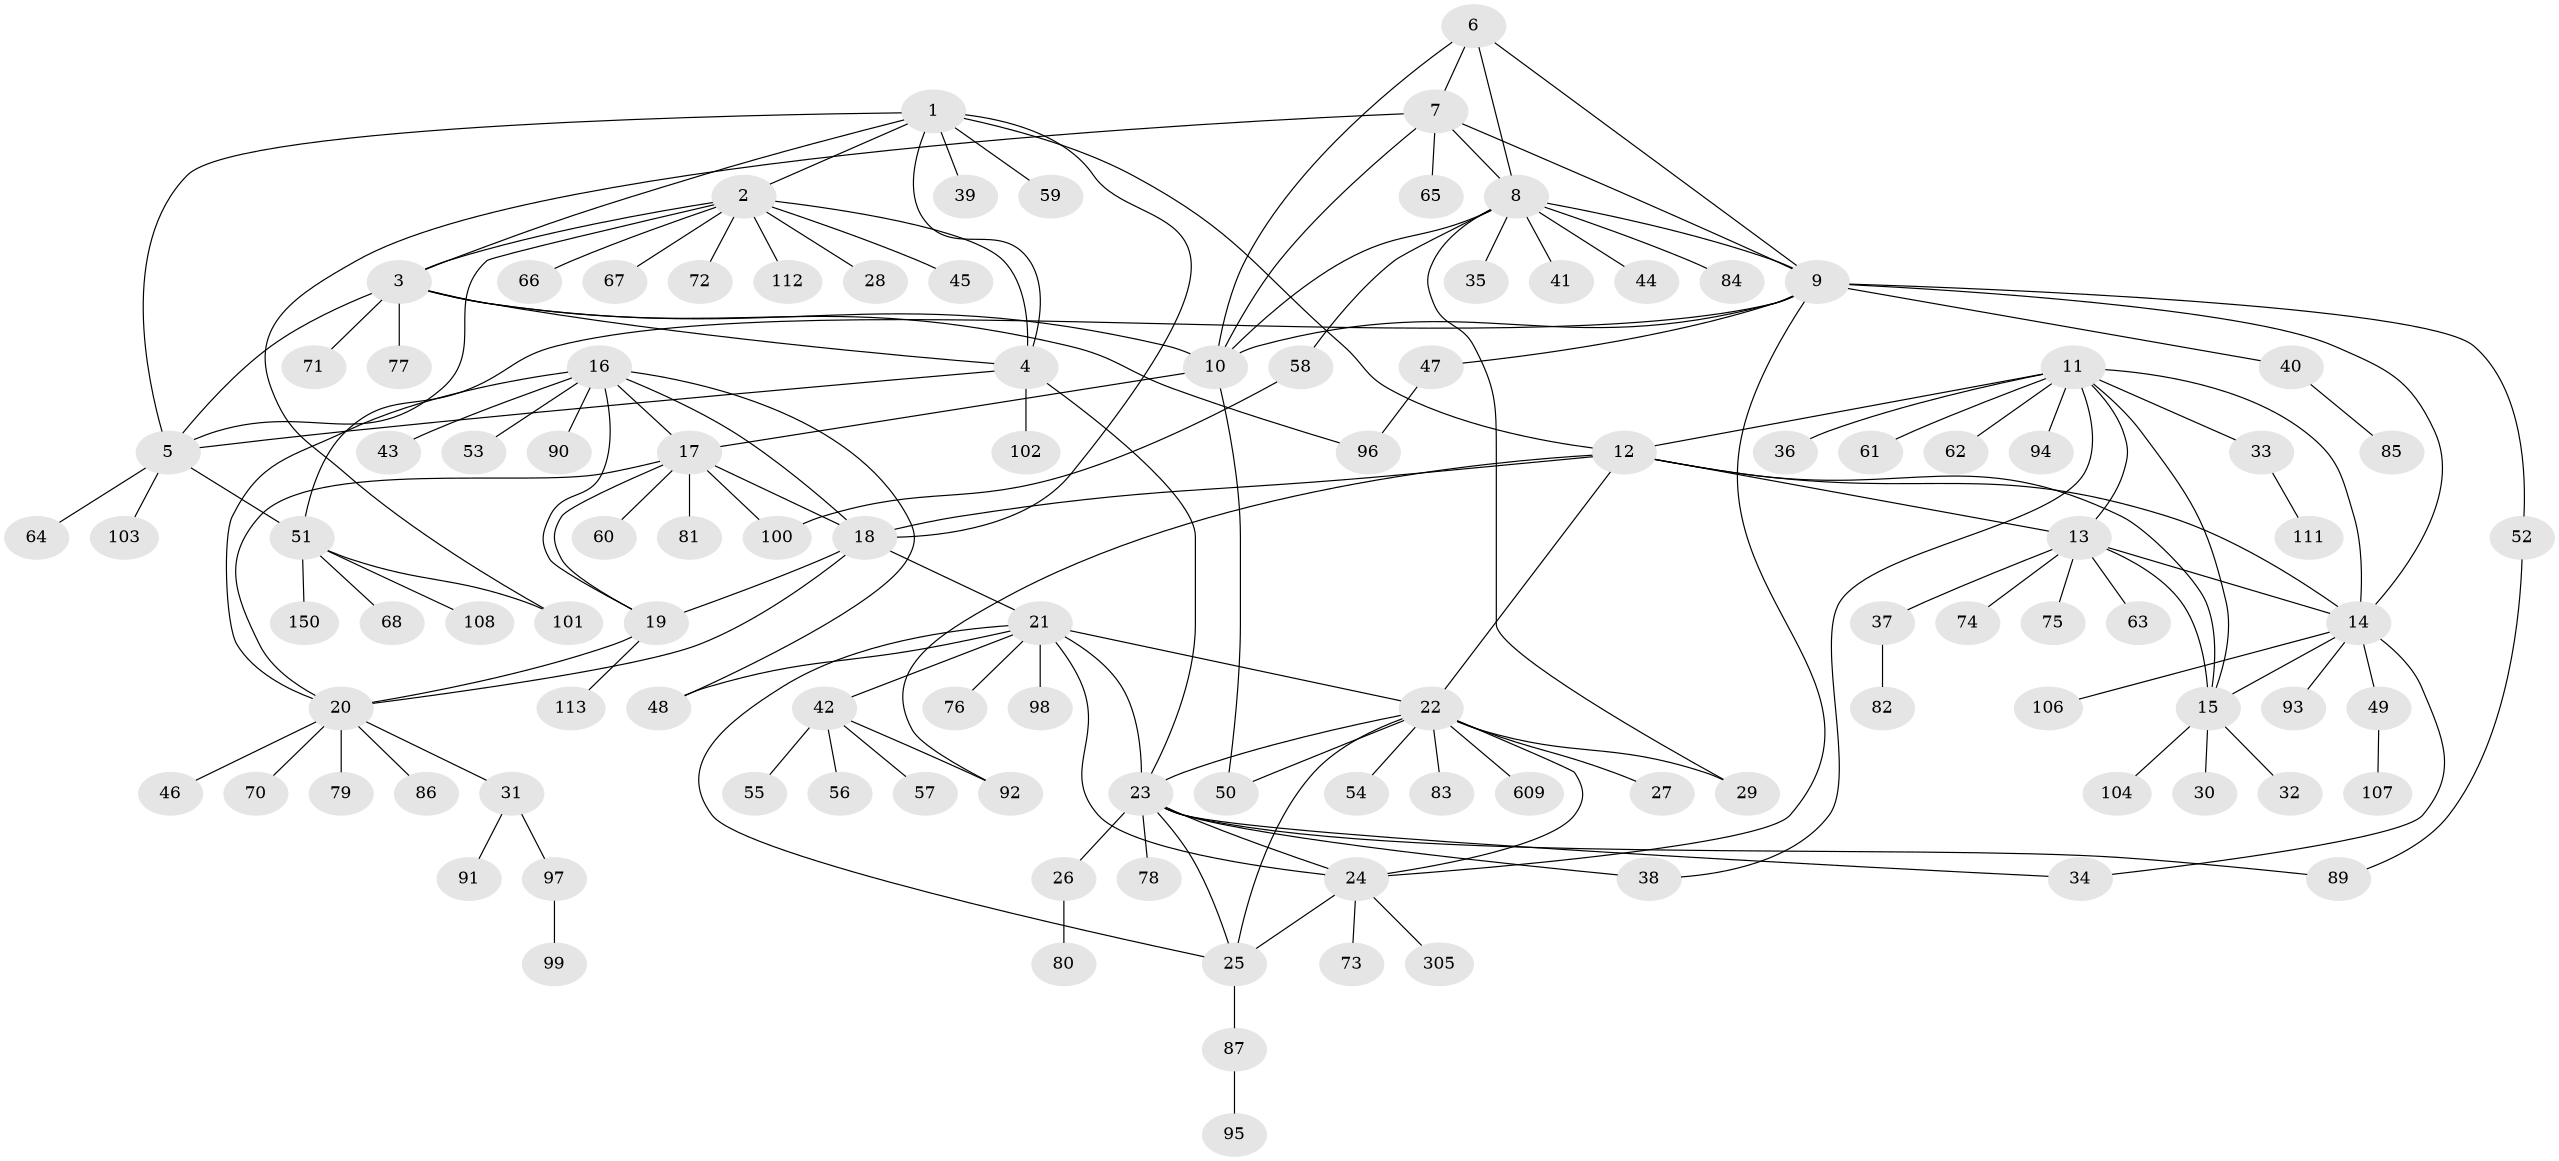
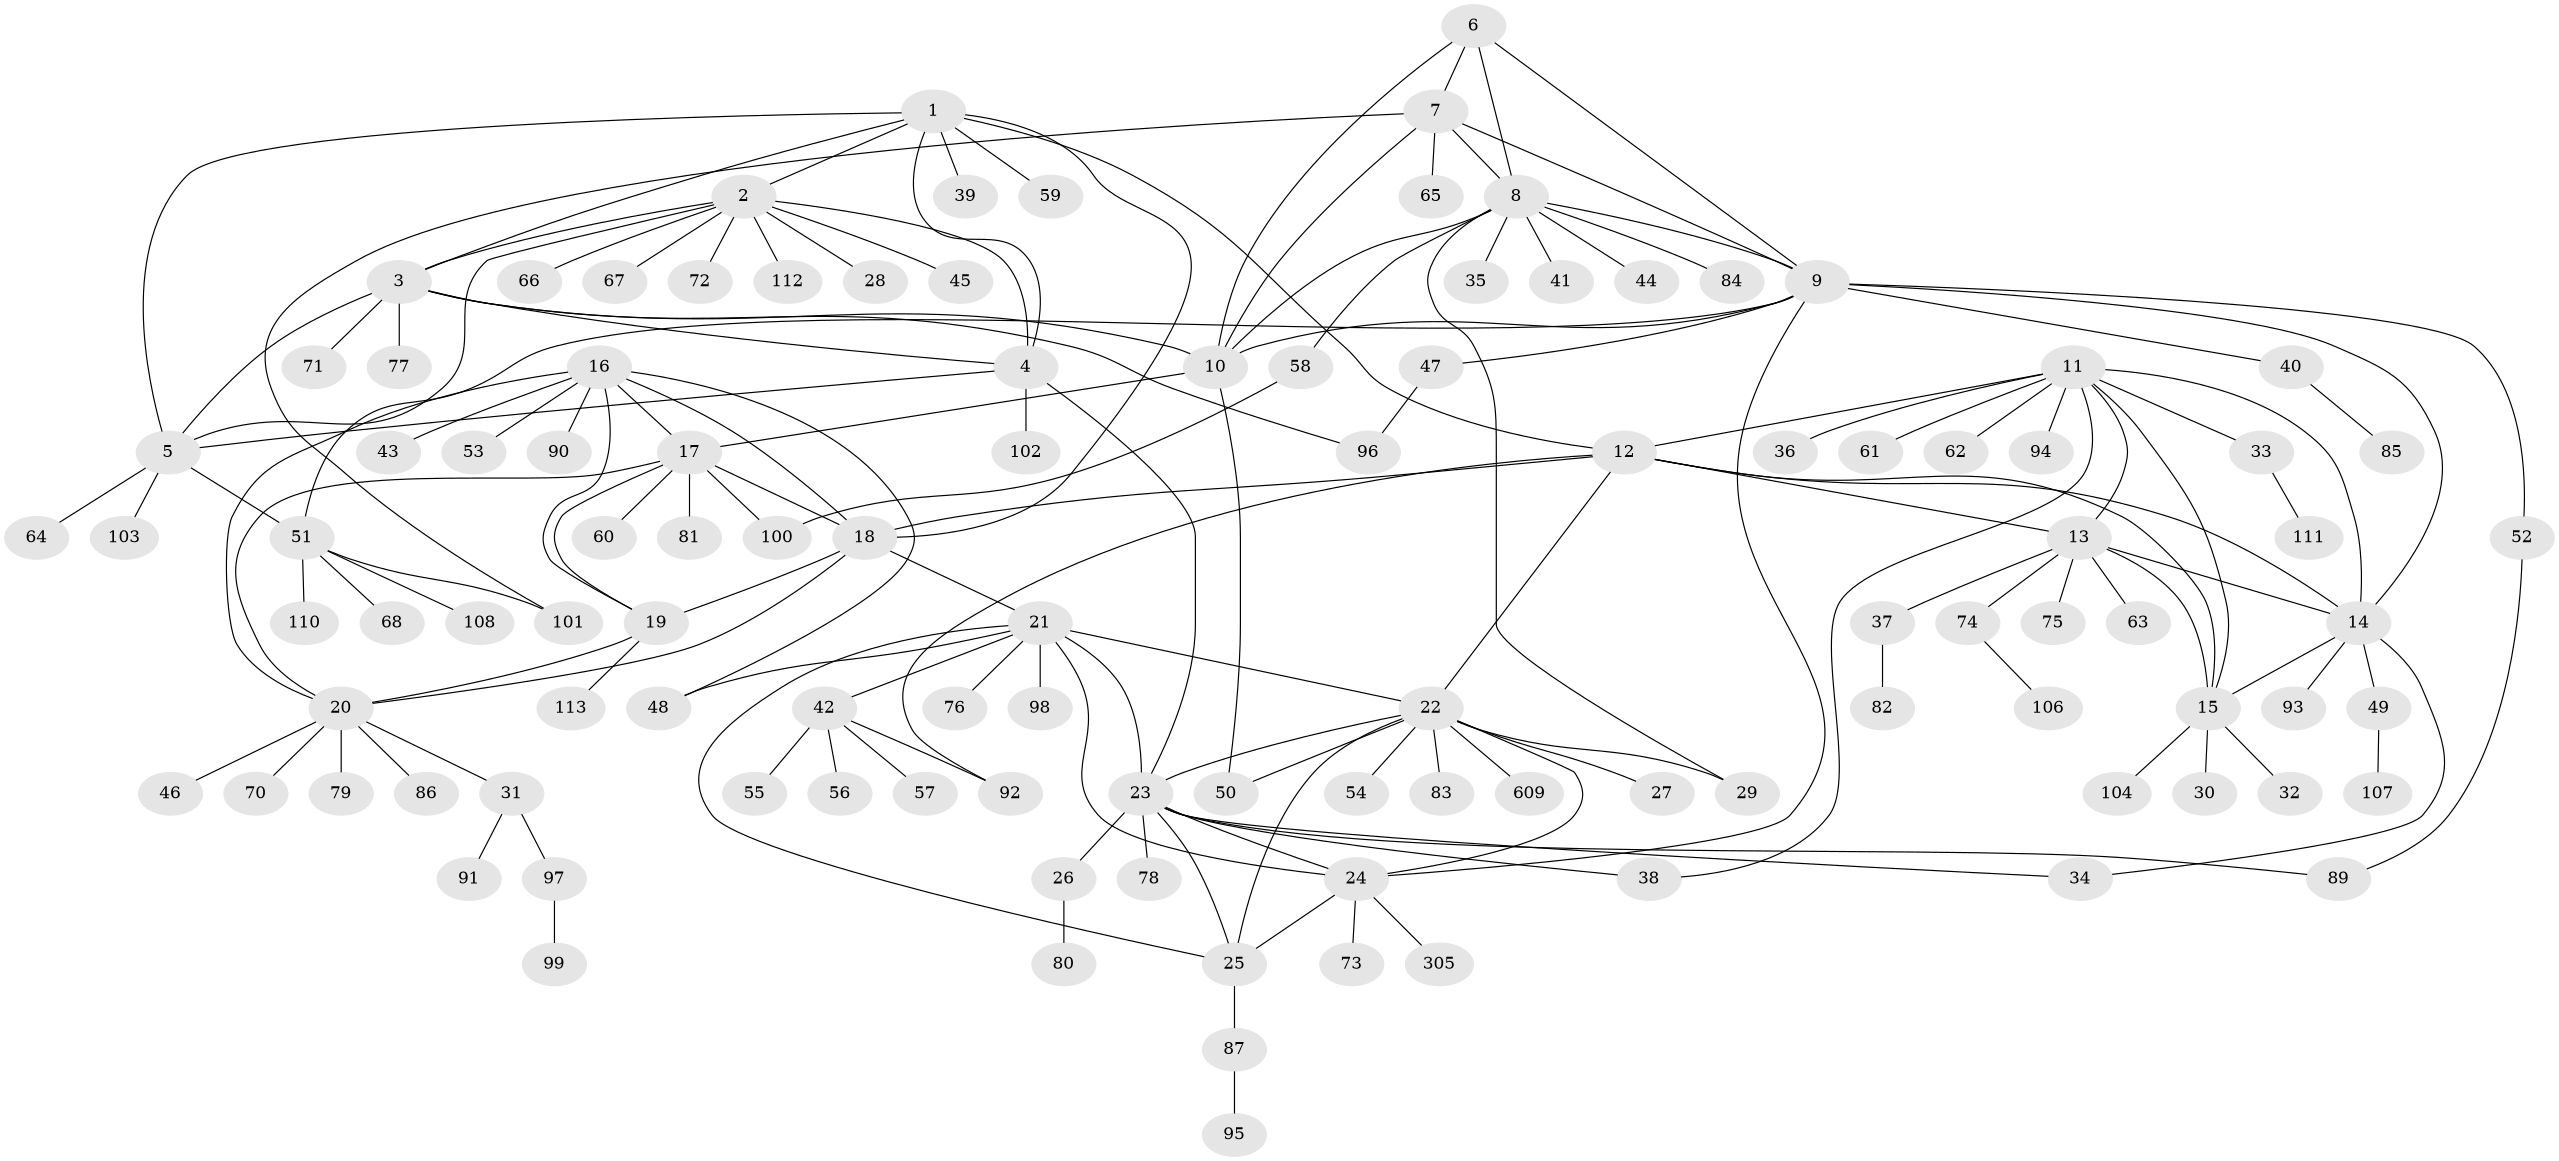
node "150": label "150" -> "110"
edge "14" -- "106": now "74" -- "106"
